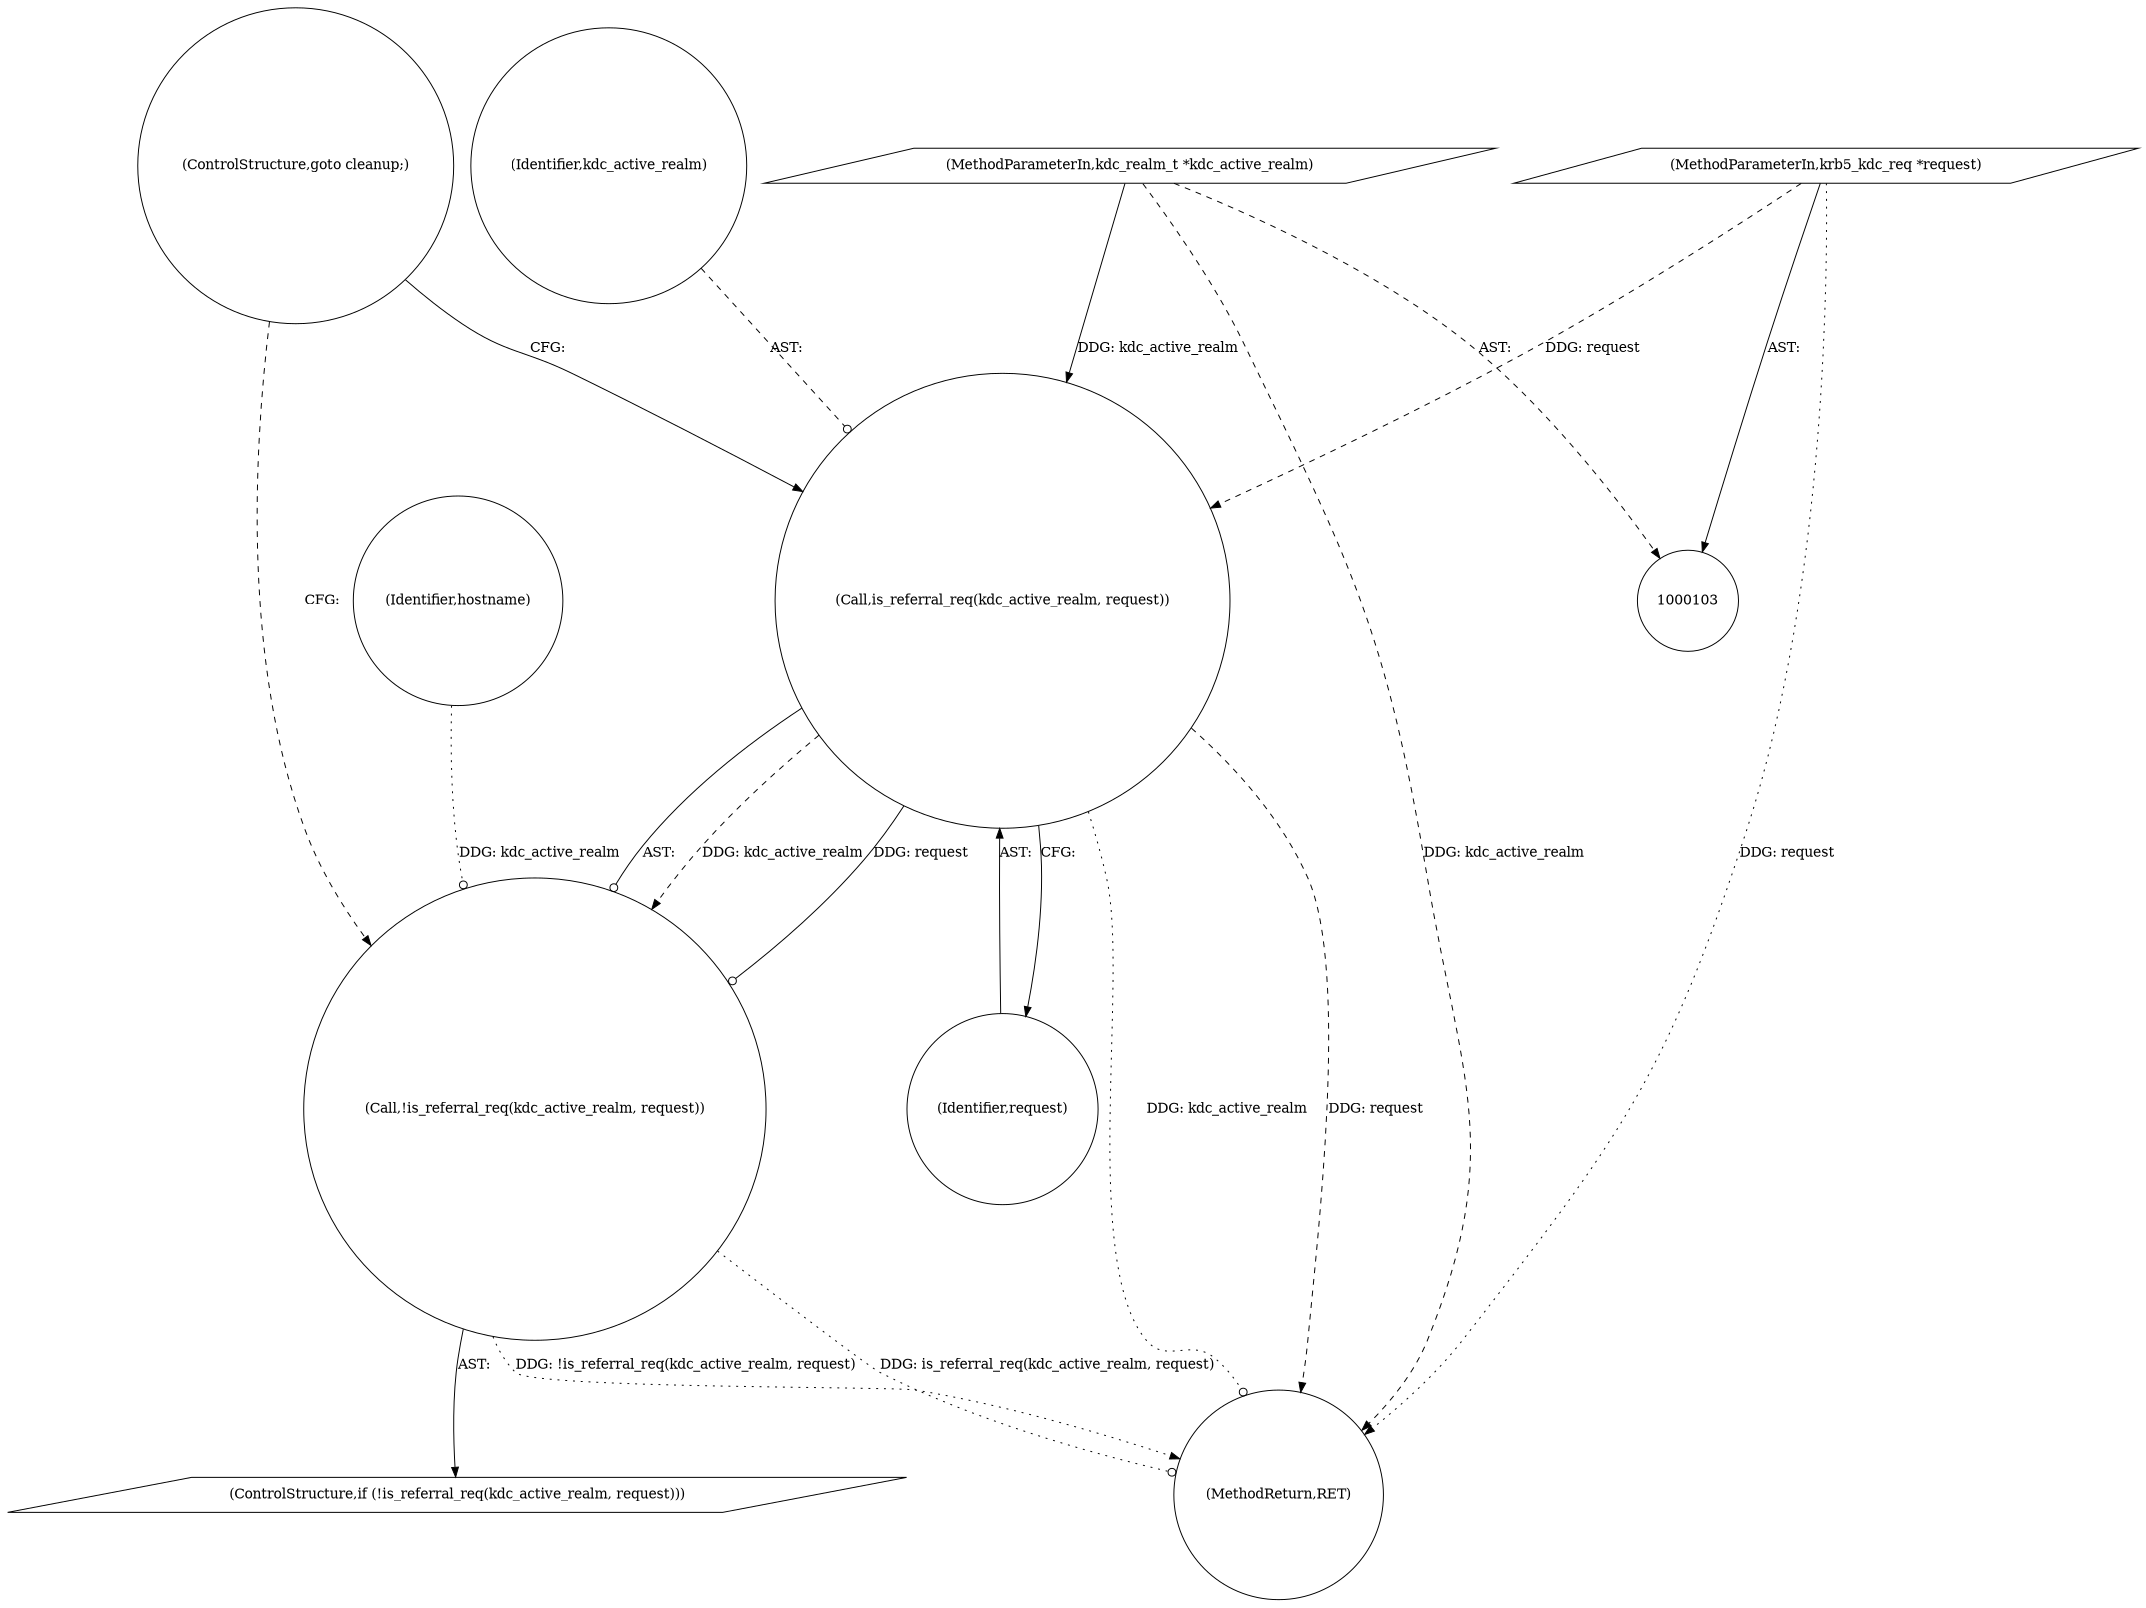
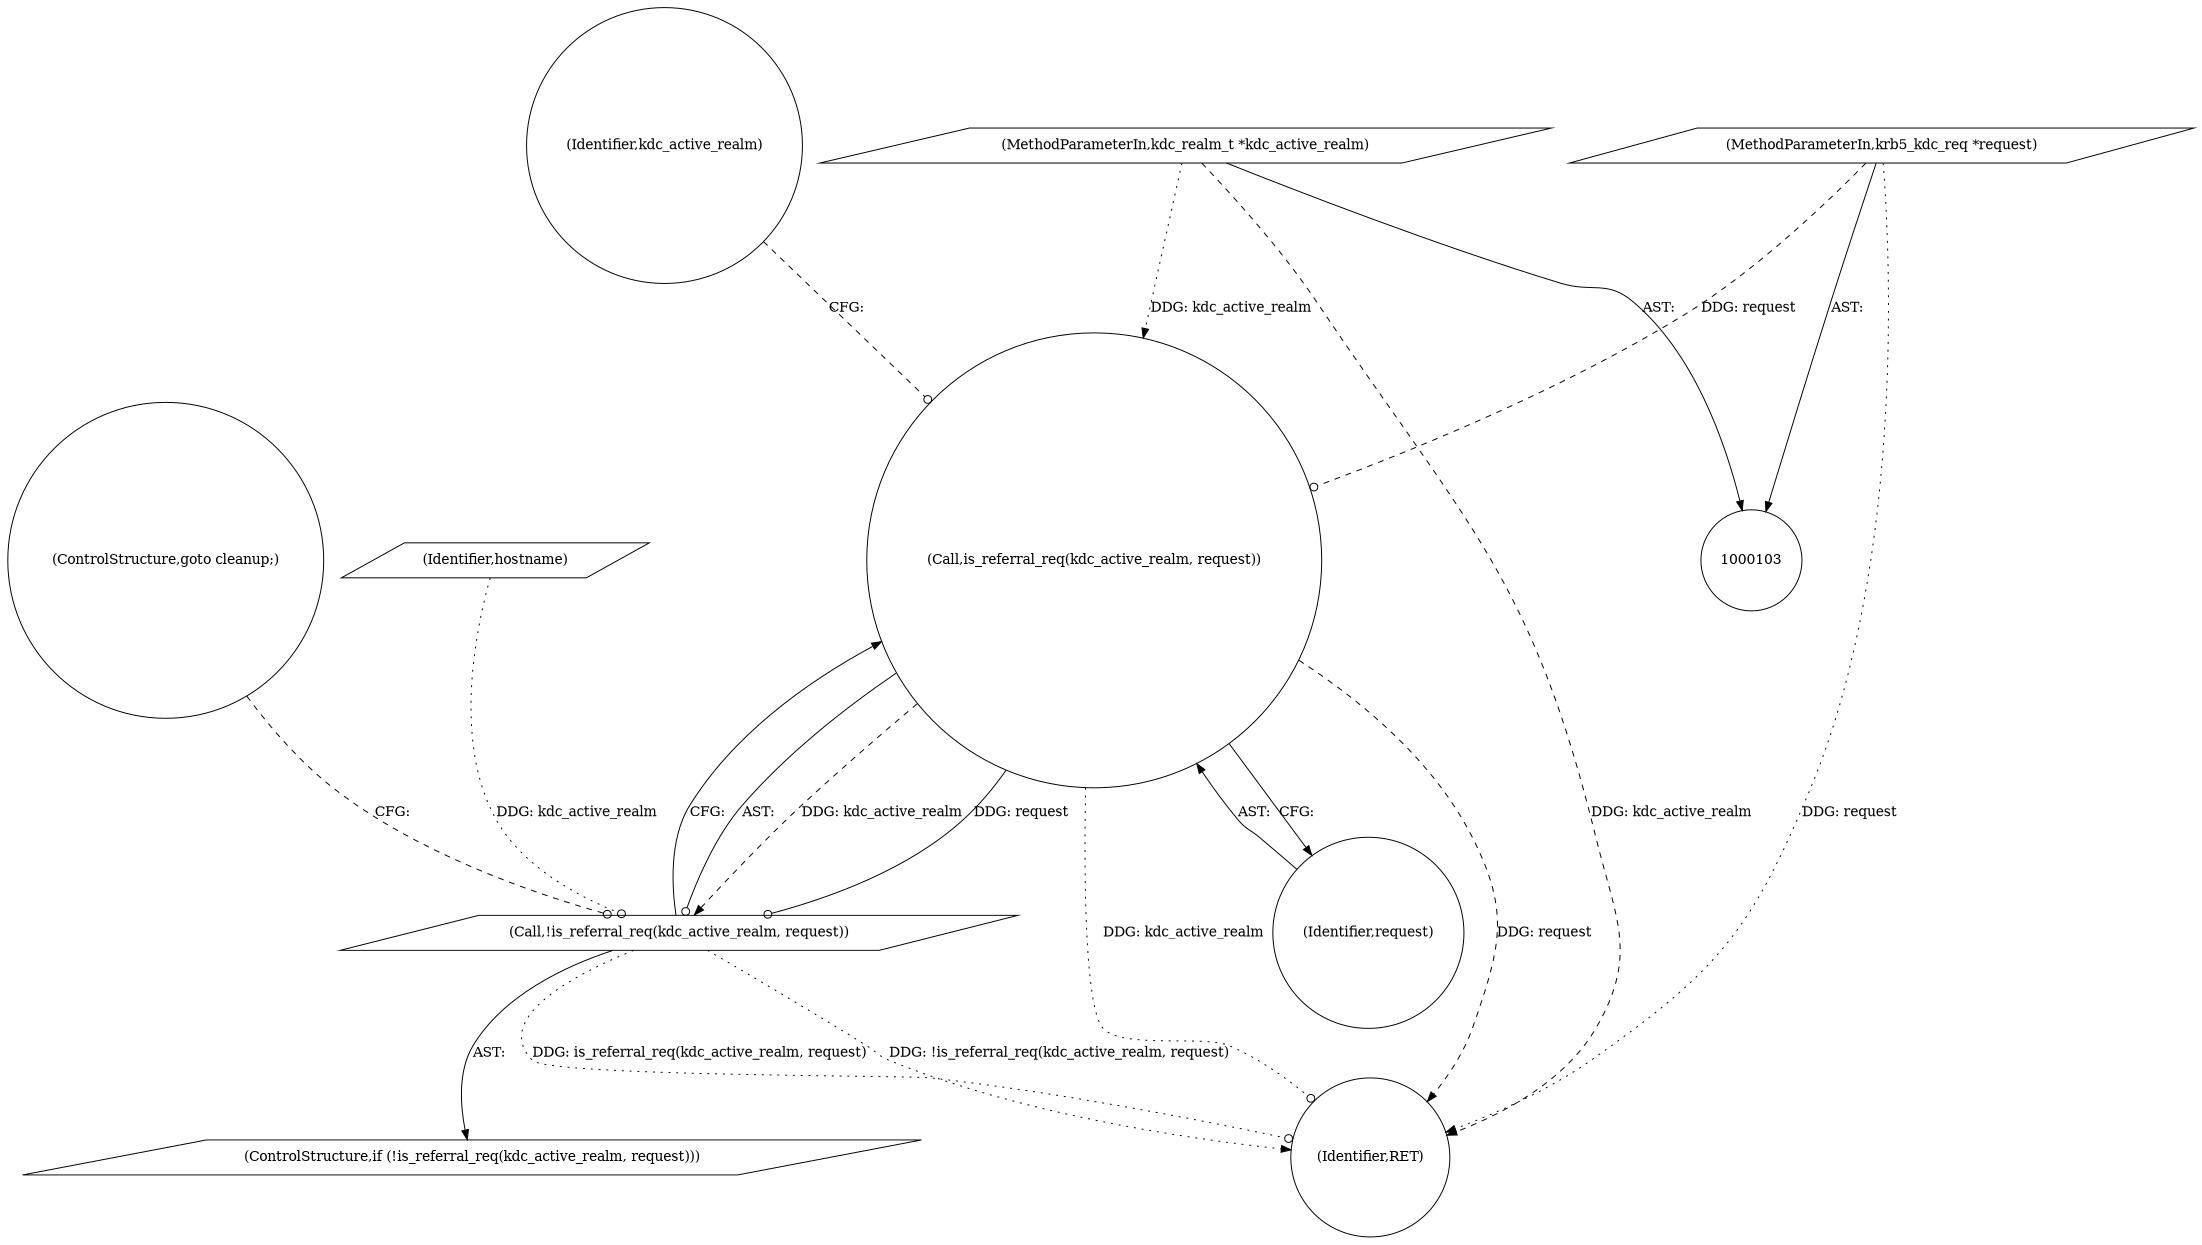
edge "(MethodParameterIn,kdc_realm_t *kdc_active_realm)" -> "(Call,is_referral_req(kdc_active_realm, request))": style solid -> dotted
edge "(MethodParameterIn,kdc_realm_t *kdc_active_realm)" -> "1000103": style dashed -> solid
edge "(Identifier,kdc_active_realm)" -> "(Call,is_referral_req(kdc_active_realm, request))": label "AST: " -> "CFG: "
edge "(MethodParameterIn,krb5_kdc_req *request)" -> "(Call,is_referral_req(kdc_active_realm, request))": arrowhead normal -> odot
edge "(ControlStructure,goto cleanup;)" -> "(Call,is_referral_req(kdc_active_realm, request))": now "(Call,!is_referral_req(kdc_active_realm, request))" -> "(Call,is_referral_req(kdc_active_realm, request))"
node "(Identifier,hostname)": shape circle -> parallelogram
edge "(ControlStructure,goto cleanup;)" -> "(Call,!is_referral_req(kdc_active_realm, request))": arrowhead normal -> odot
node "(Call,!is_referral_req(kdc_active_realm, request))": shape circle -> parallelogram
node "(MethodReturn,RET)": label "(MethodReturn,RET)" -> "(Identifier,RET)"
